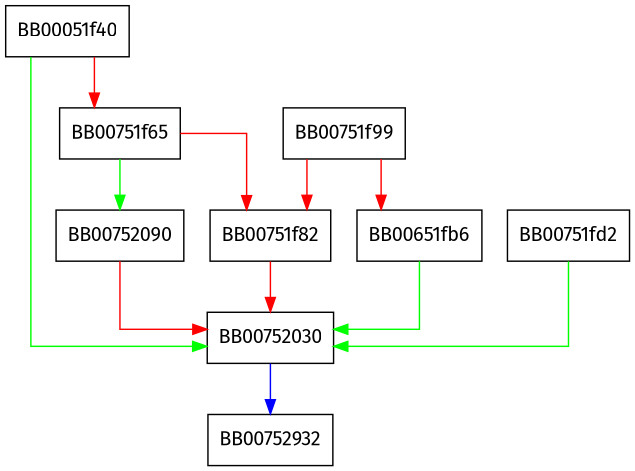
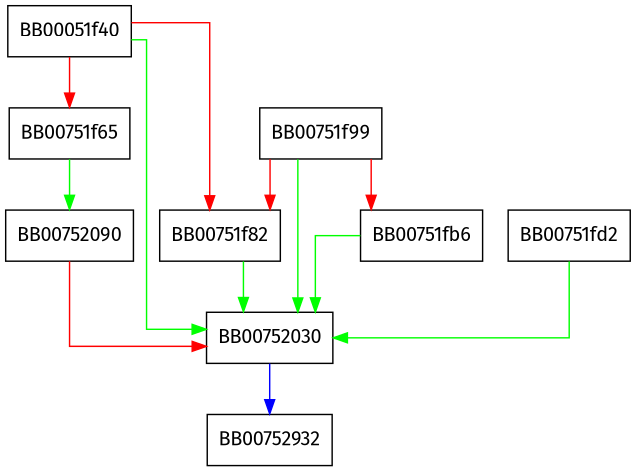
edge "BB00751f65" -> "BB00751f82": now "BB00051f40" -> "BB00751f82"
edge "BB00751f99" -> "BB00752030": added
node "BB00651fb6": label "BB00651fb6" -> "BB00751fb6"
edge "BB00751f82" -> "BB00752030": color red -> green
